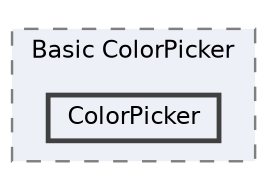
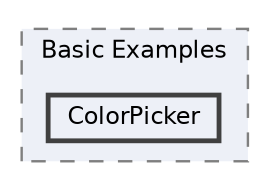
cluster "Basic ColorPicker": label "Basic ColorPicker" -> "Basic Examples"
